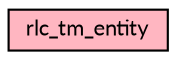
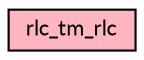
node "rlc_tm_entity": label "rlc_tm_entity" -> "rlc_tm_rlc"
